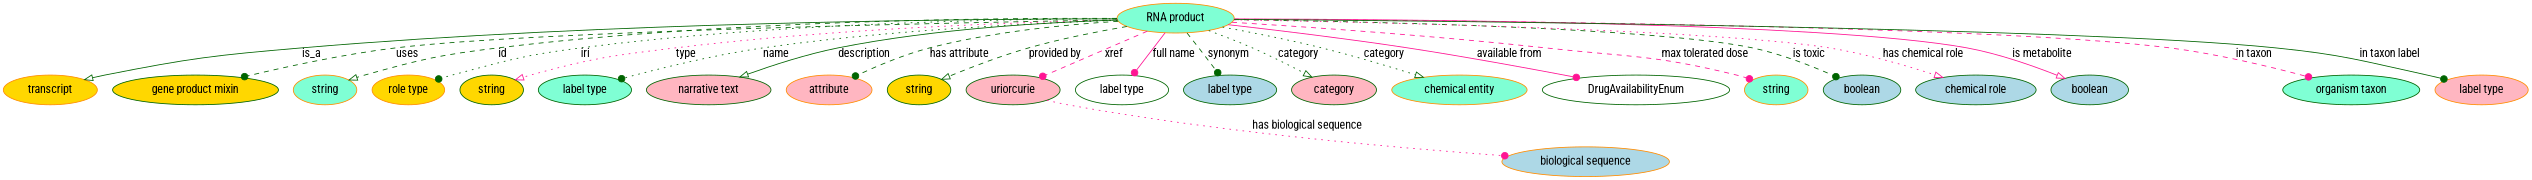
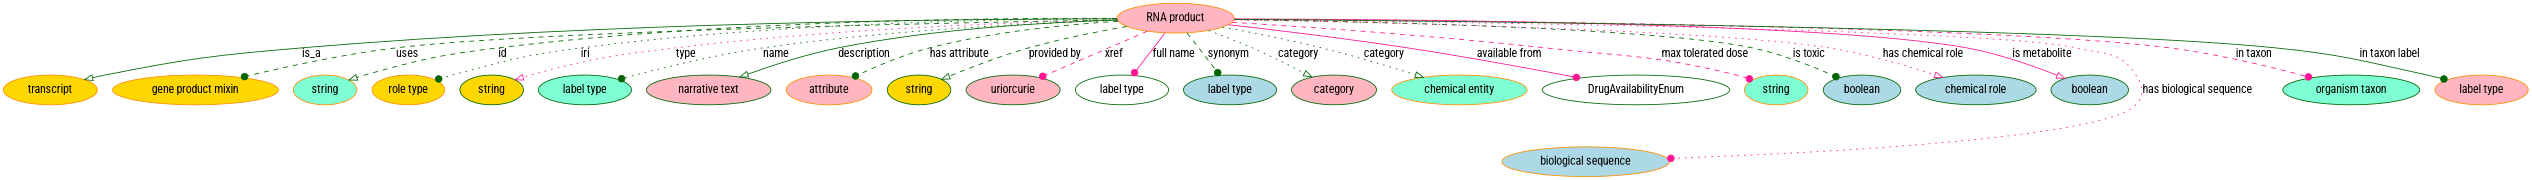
node "RNA product": fillcolor aquamarine -> lightpink
node "gene product mixin": color darkgreen -> darkorange
edge "uriorcurie" -> "biological sequence": now "RNA product" -> "biological sequence"
